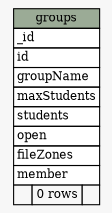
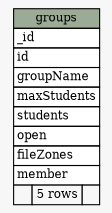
node "groups": text "0 rows" -> "5 rows"
